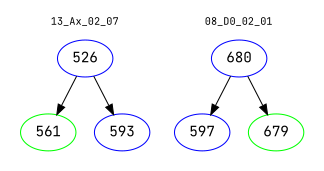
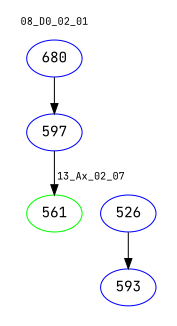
edge "526" -> "561": now "597" -> "561"
node "679": removed
